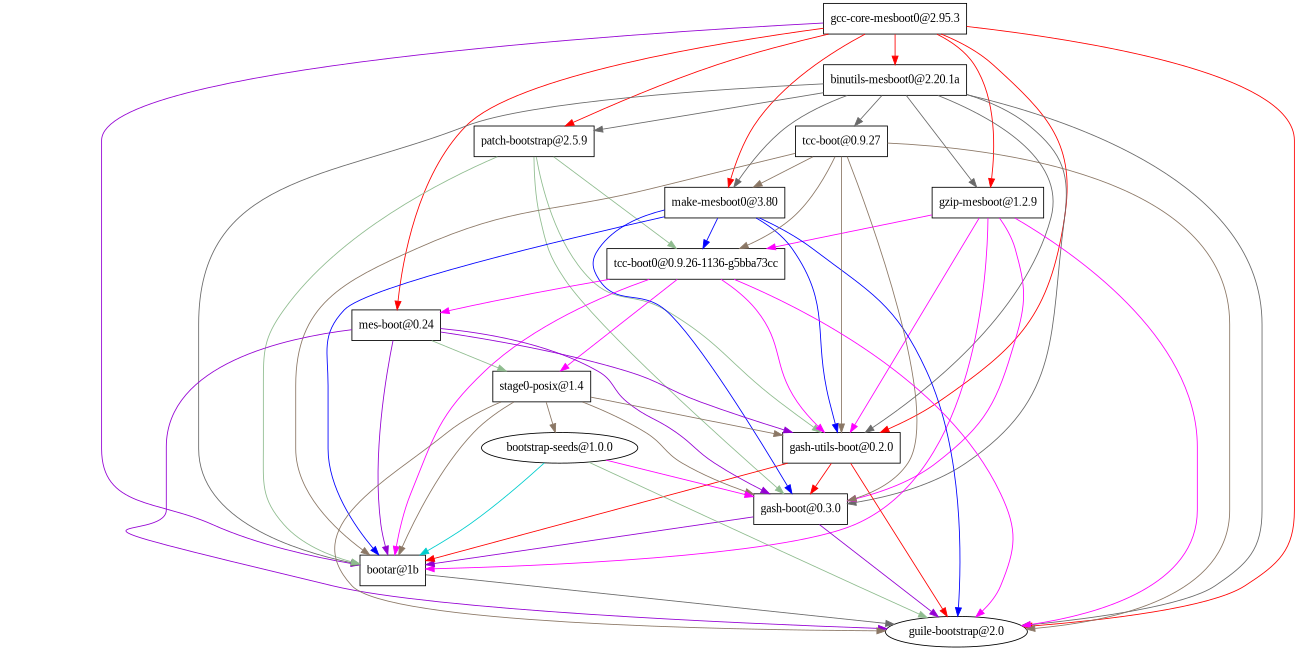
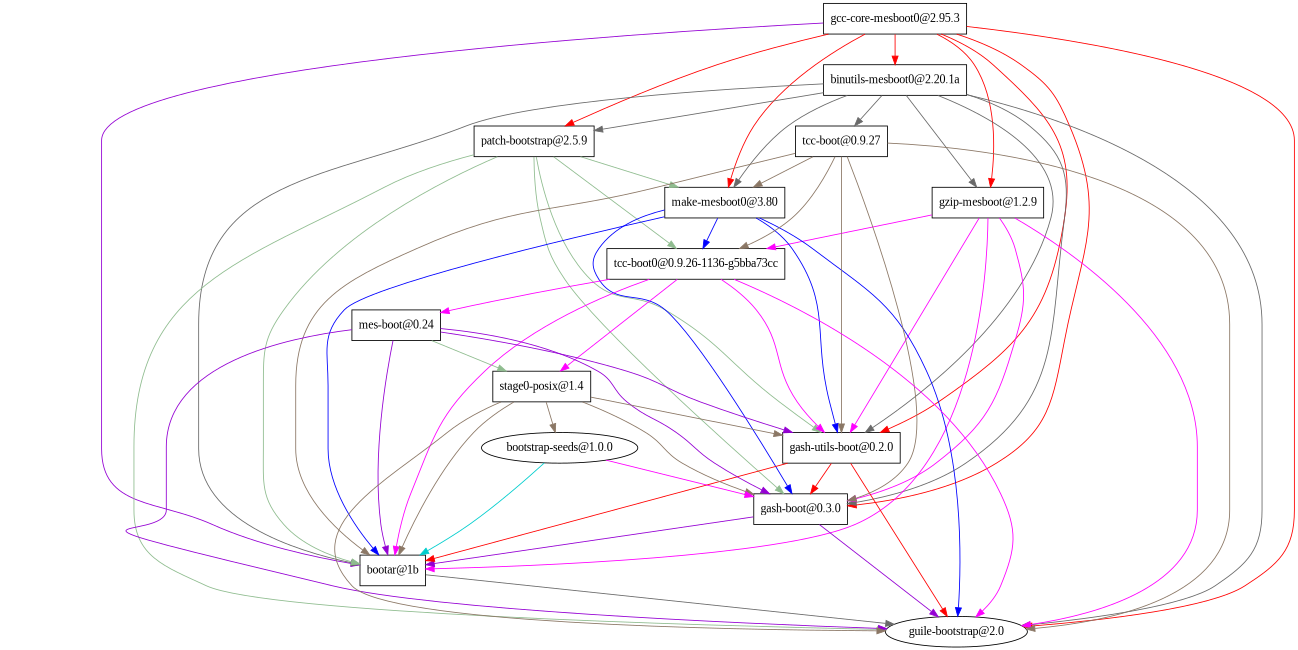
edge "gcc-core-mesboot0@2.95.3" -> "mes-boot@0.24": now "gcc-core-mesboot0@2.95.3" -> "gash-boot@0.3.0"
edge "patch-bootstrap@2.5.9" -> "make-mesboot0@3.80": added
edge "bootstrap-seeds@1.0.0" -> "guile-bootstrap@2.0": now "patch-bootstrap@2.5.9" -> "guile-bootstrap@2.0"
